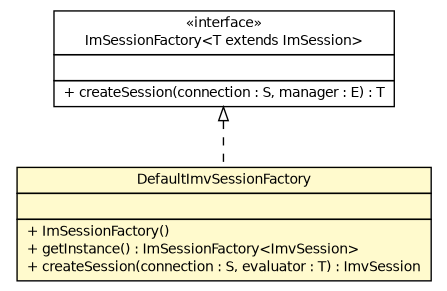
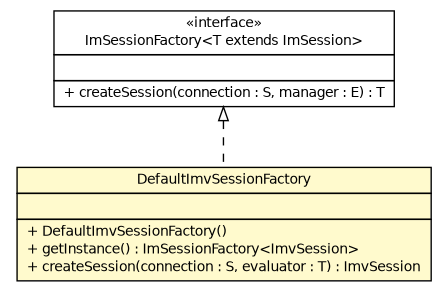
node "DefaultImvSessionFactory": text "+ ImSessionFactory()" -> "+ DefaultImvSessionFactory()"
